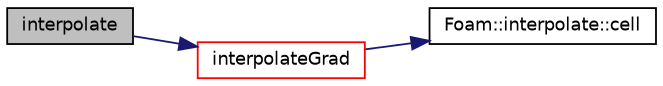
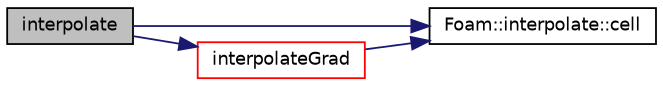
edge "interpolate" -> "Foam::interpolate::cell": added
